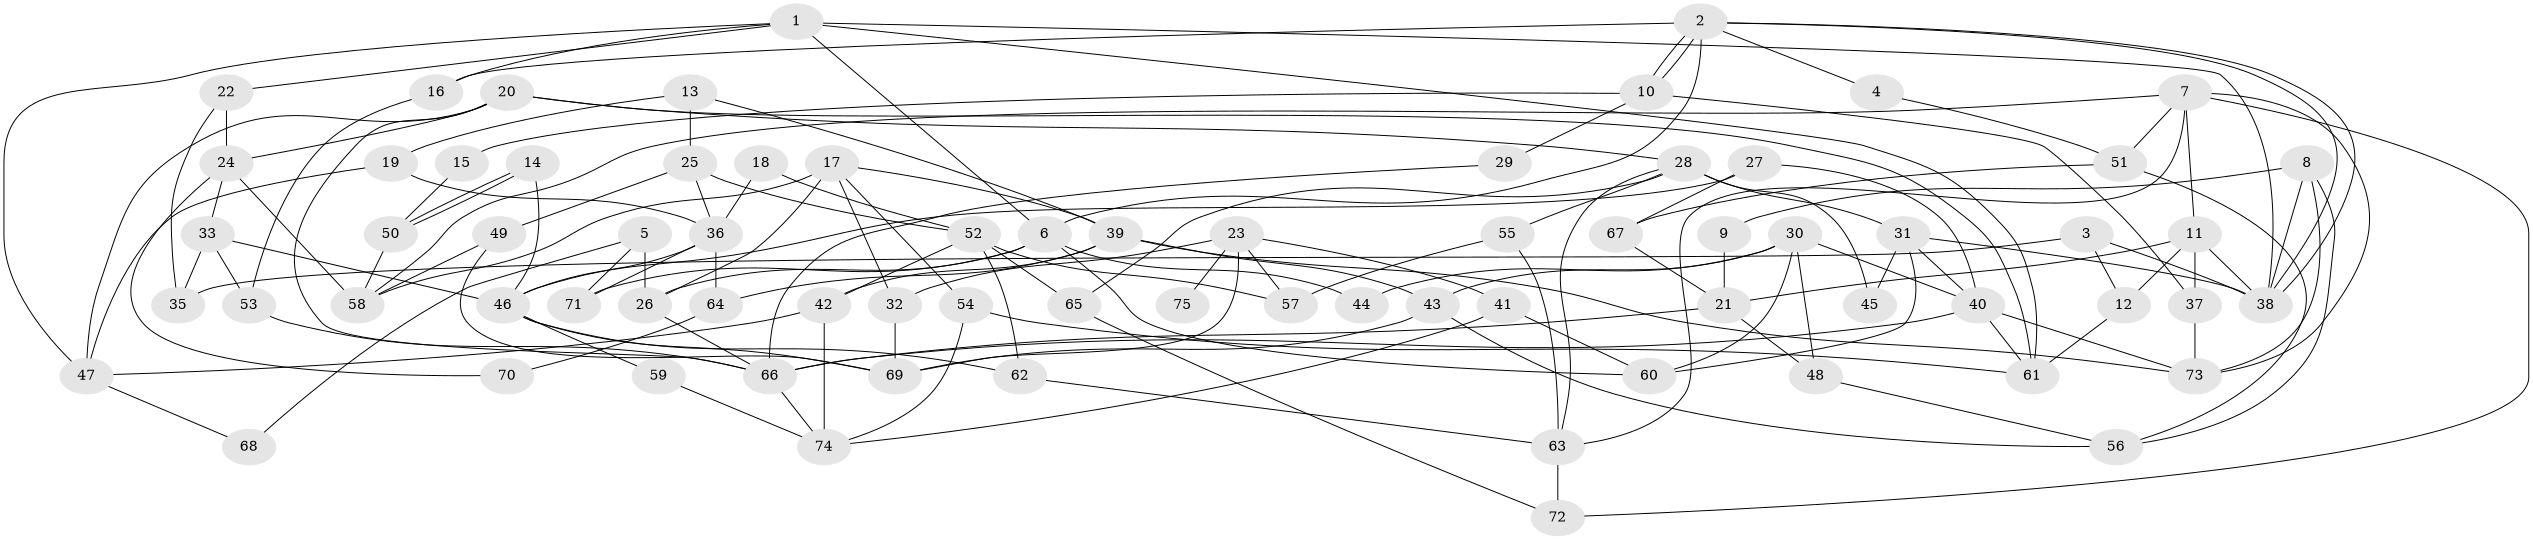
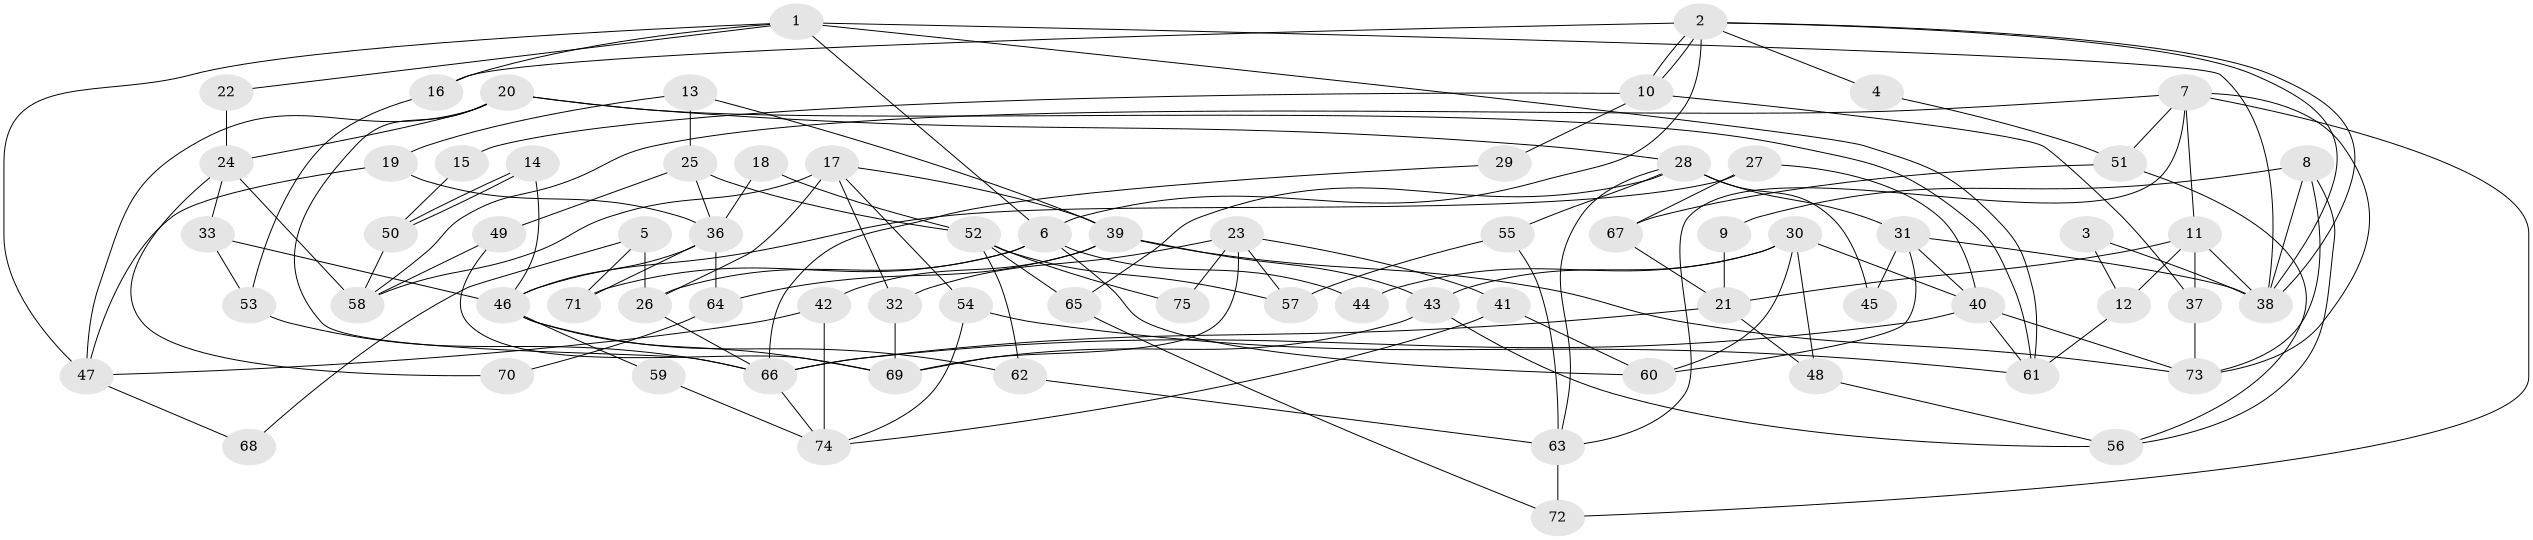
edge "52" -- "42": now "52" -- "75"
node "35": removed
